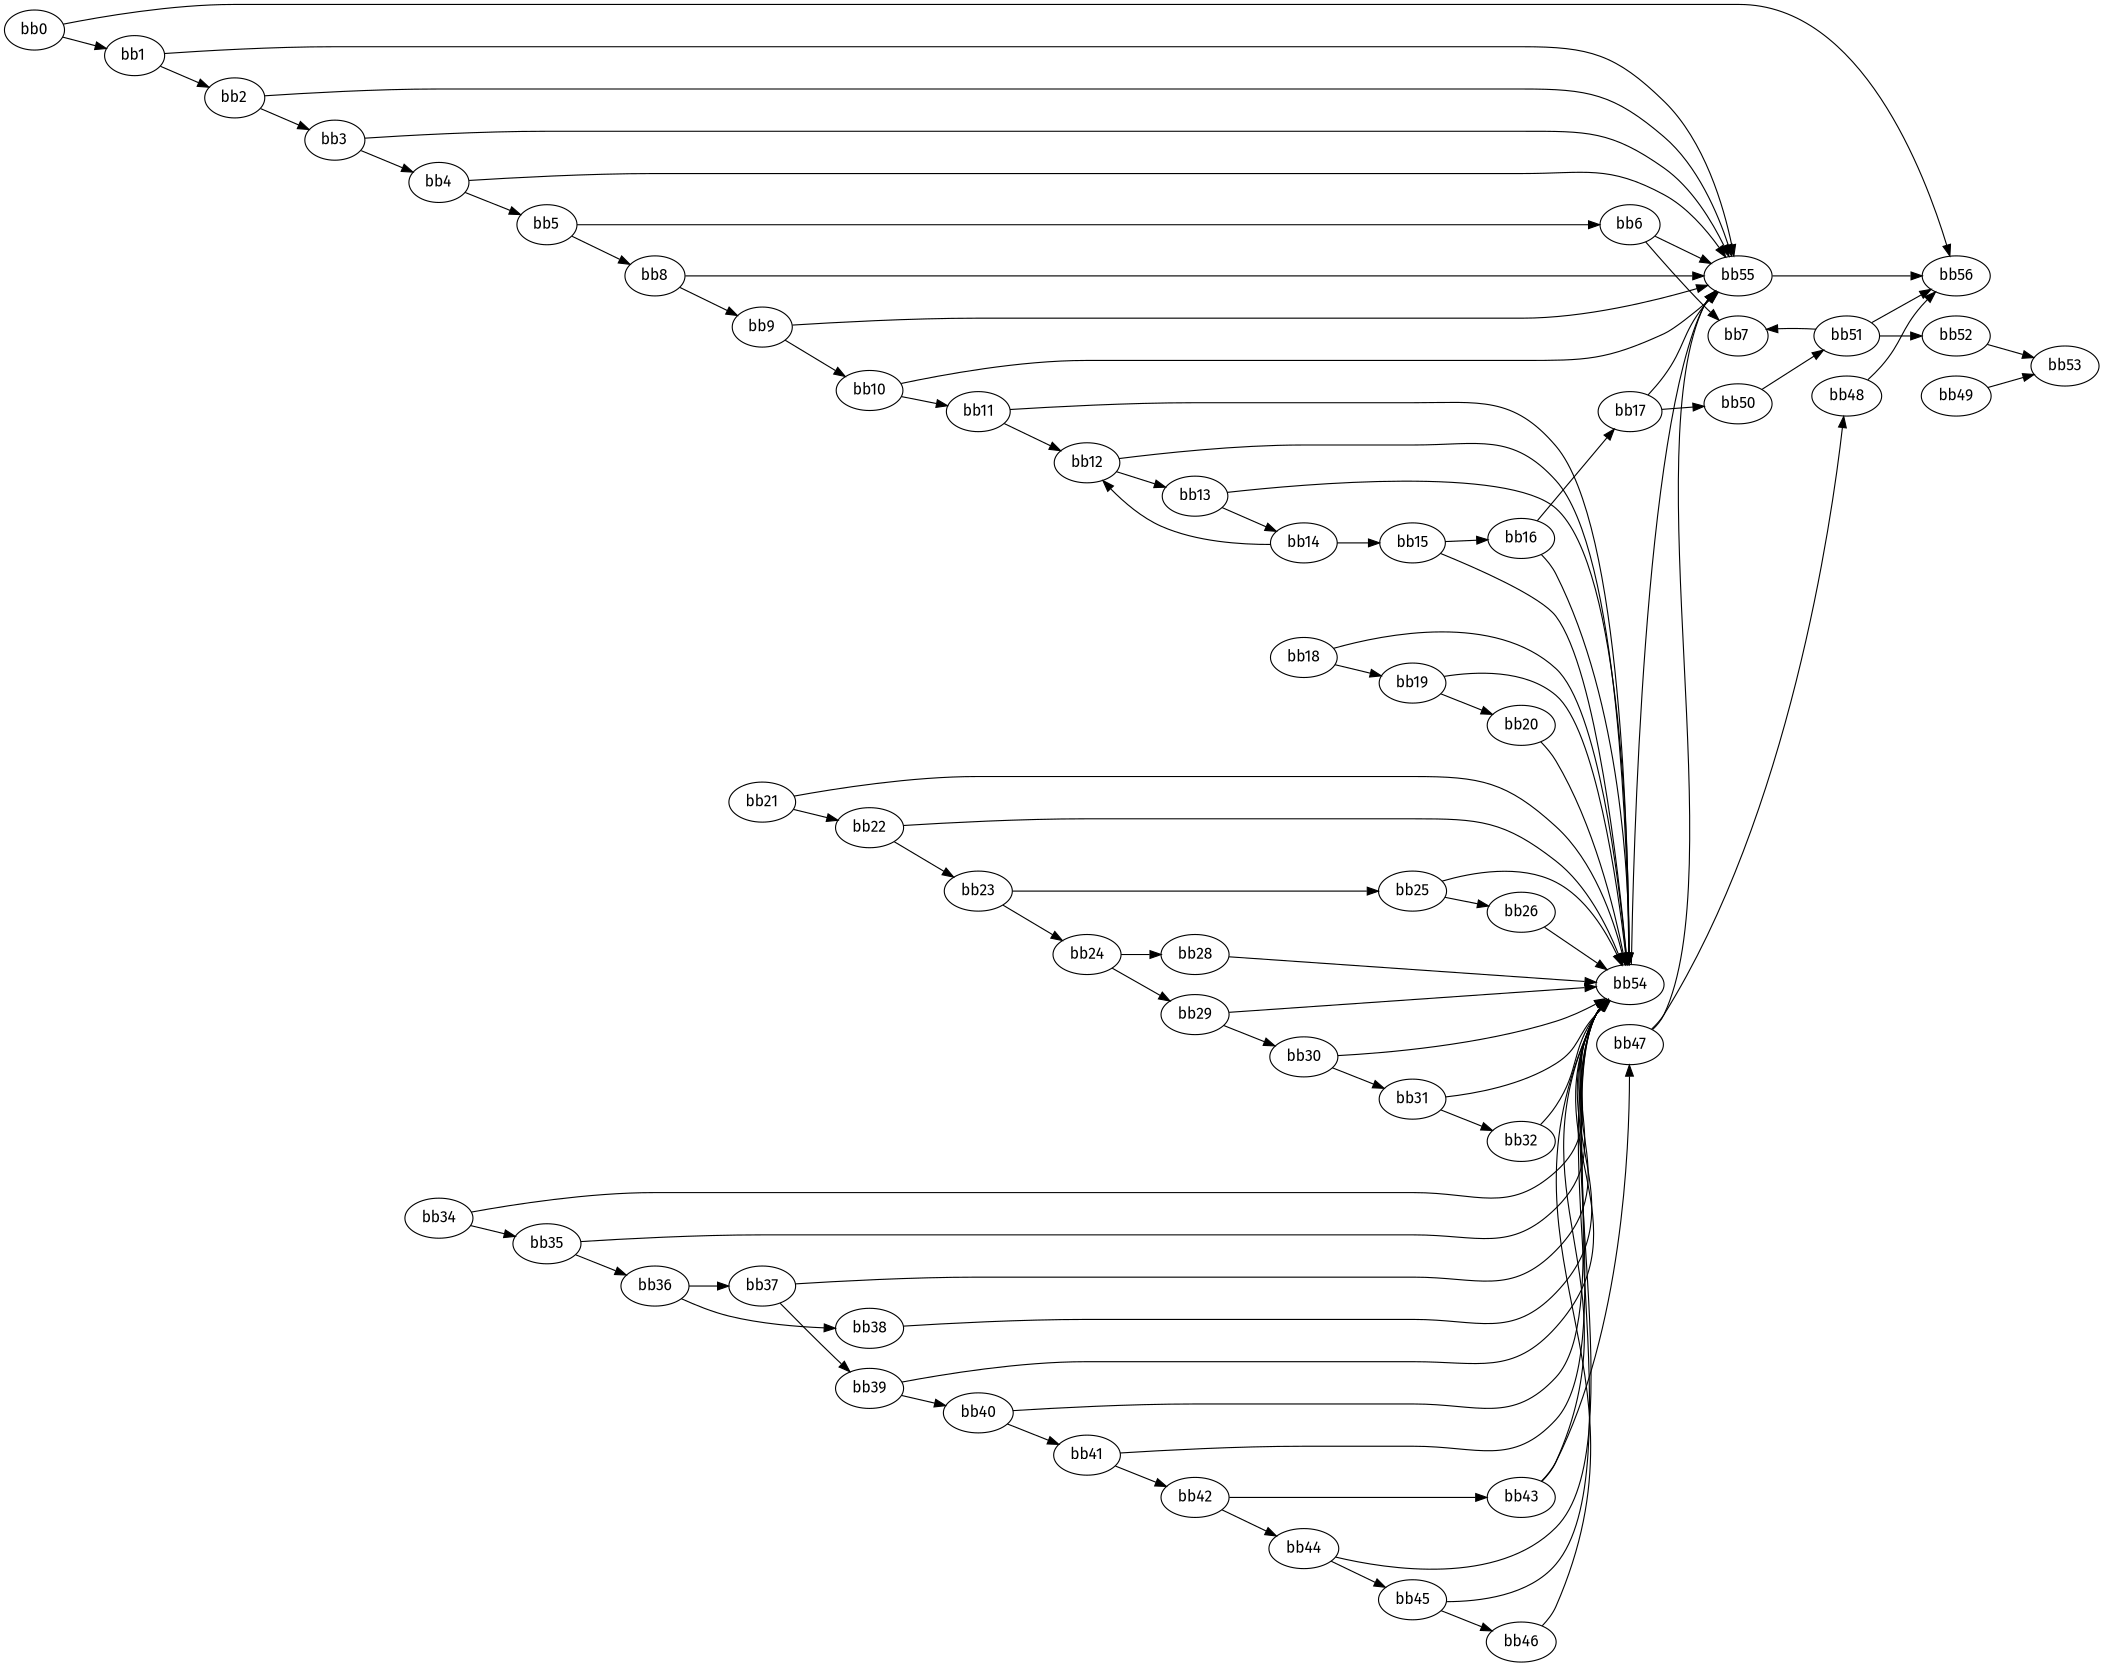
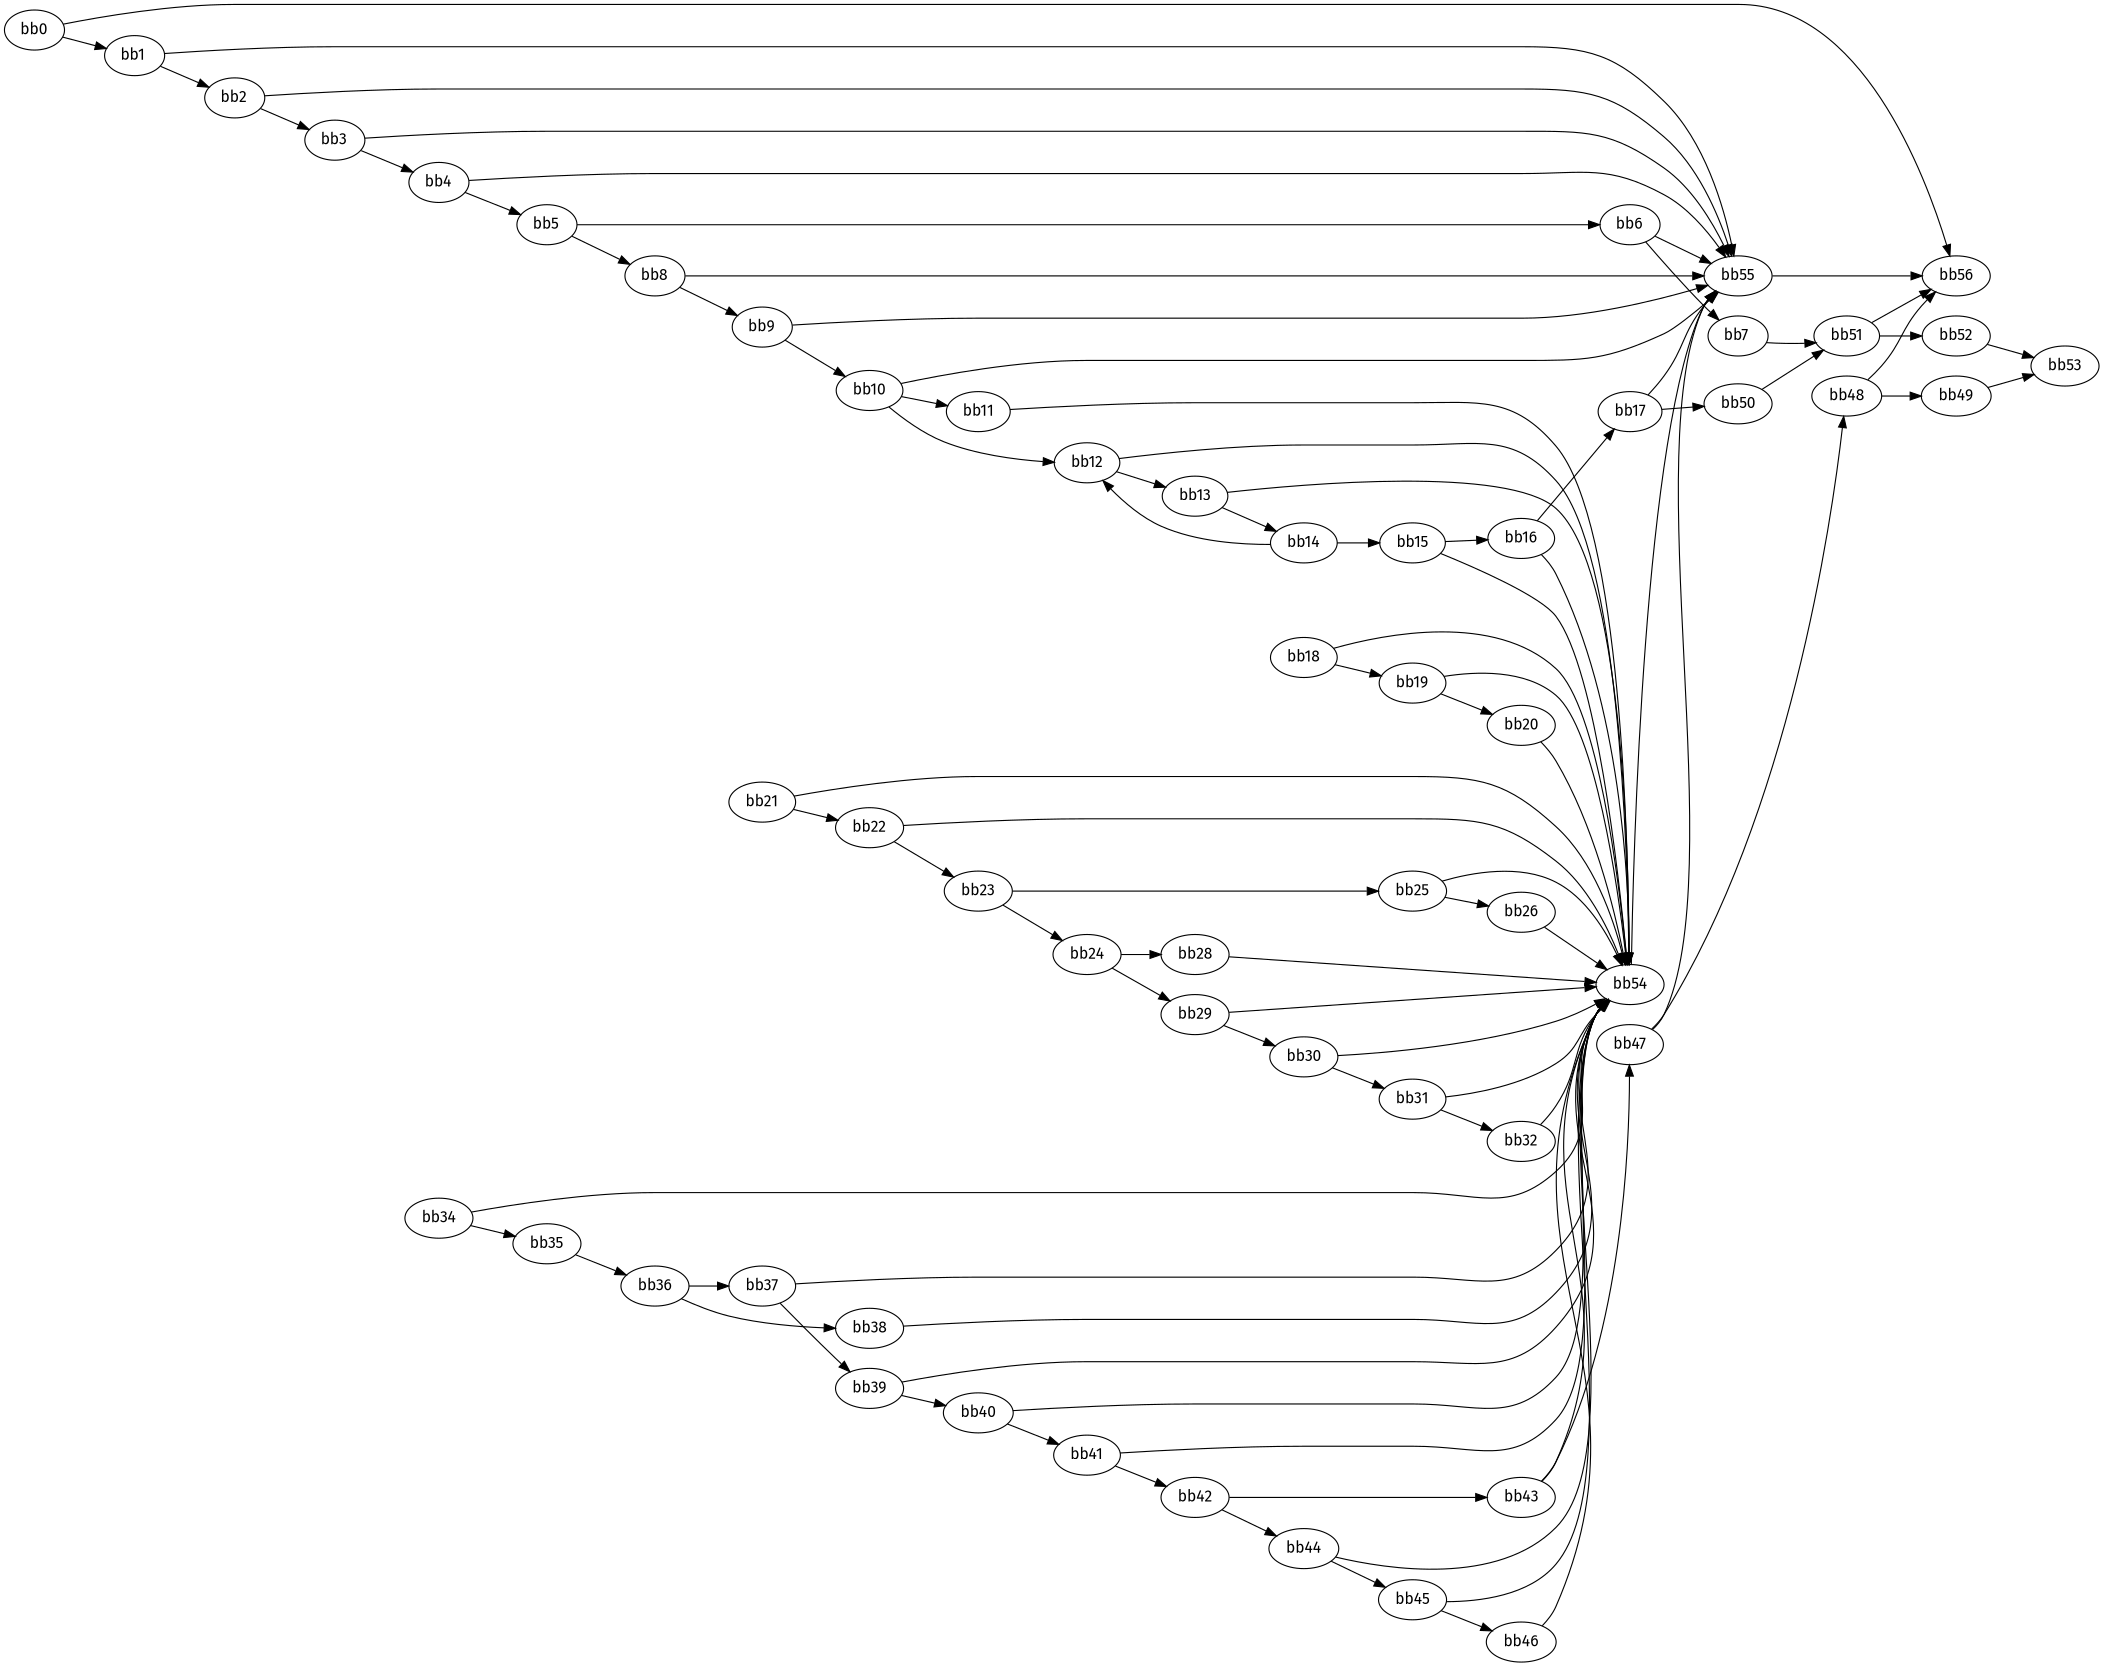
edge "bb51" -> "bb7": reversed
edge "bb48" -> "bb49": added
edge "bb11" -> "bb12": now "bb10" -> "bb12"
edge "bb35" -> "bb54": removed
